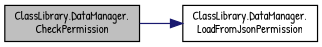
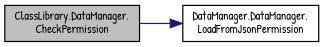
node "ClassLibrary.DataManager. LoadFromJsonPermission": label "ClassLibrary.DataManager. LoadFromJsonPermission" -> "DataManager.DataManager. LoadFromJsonPermission"
